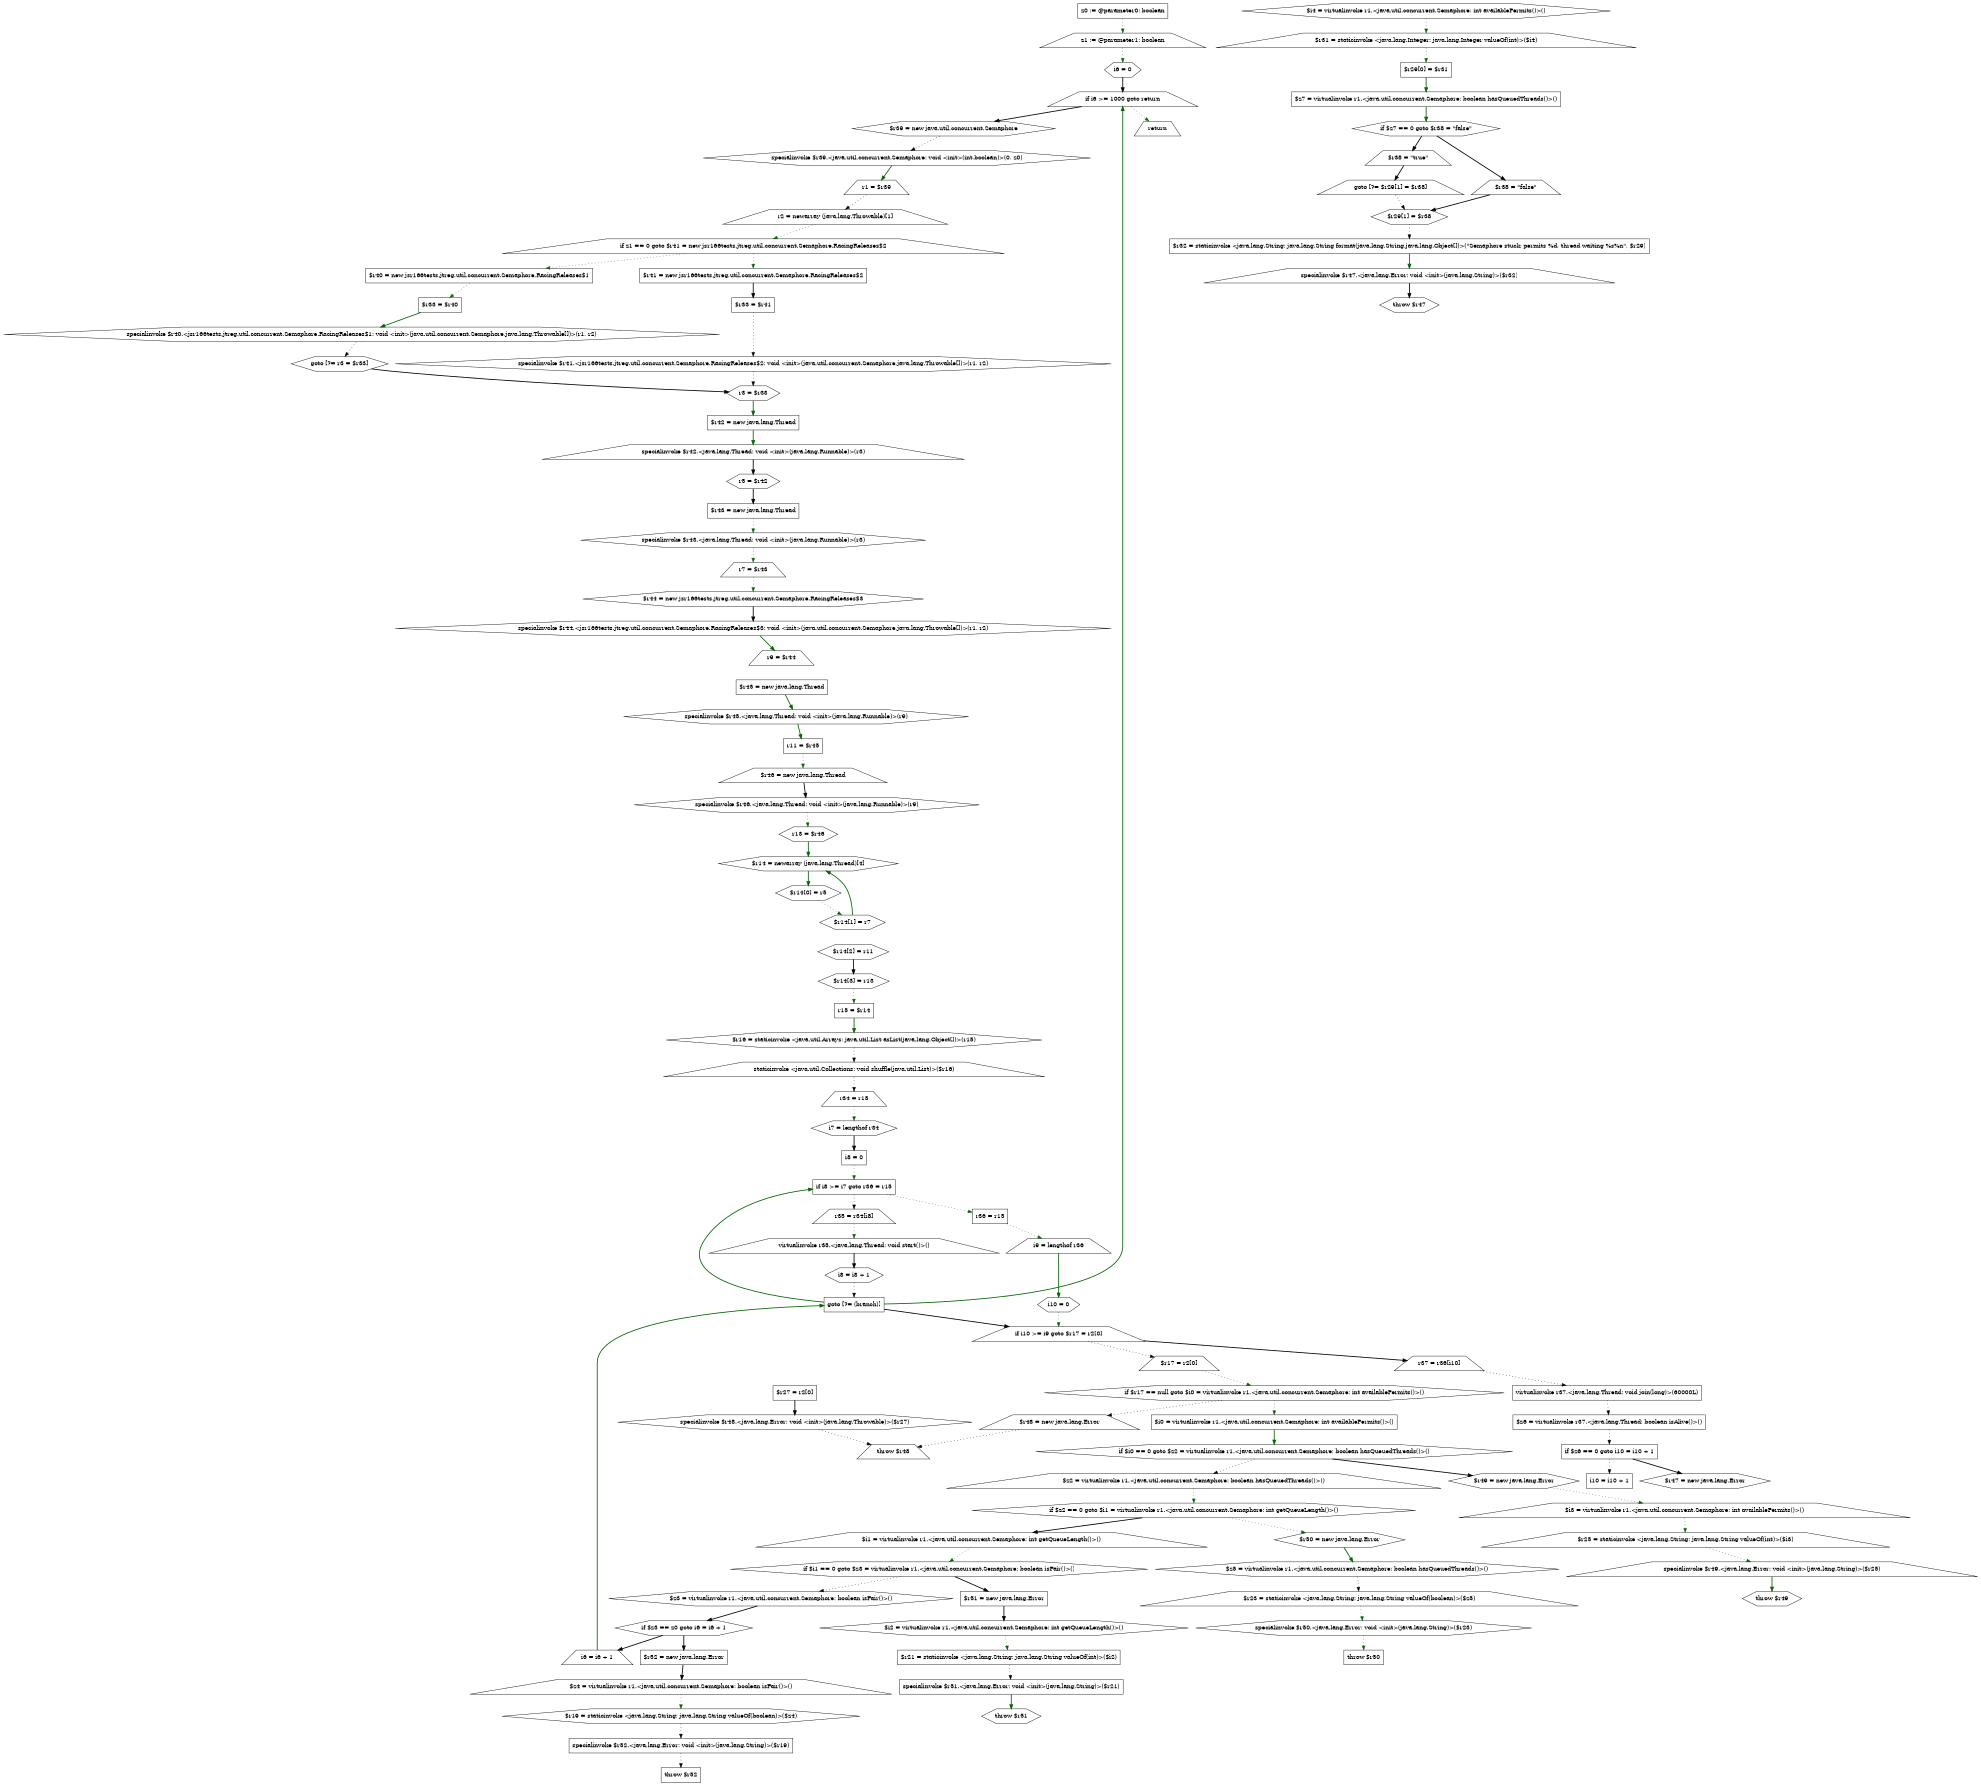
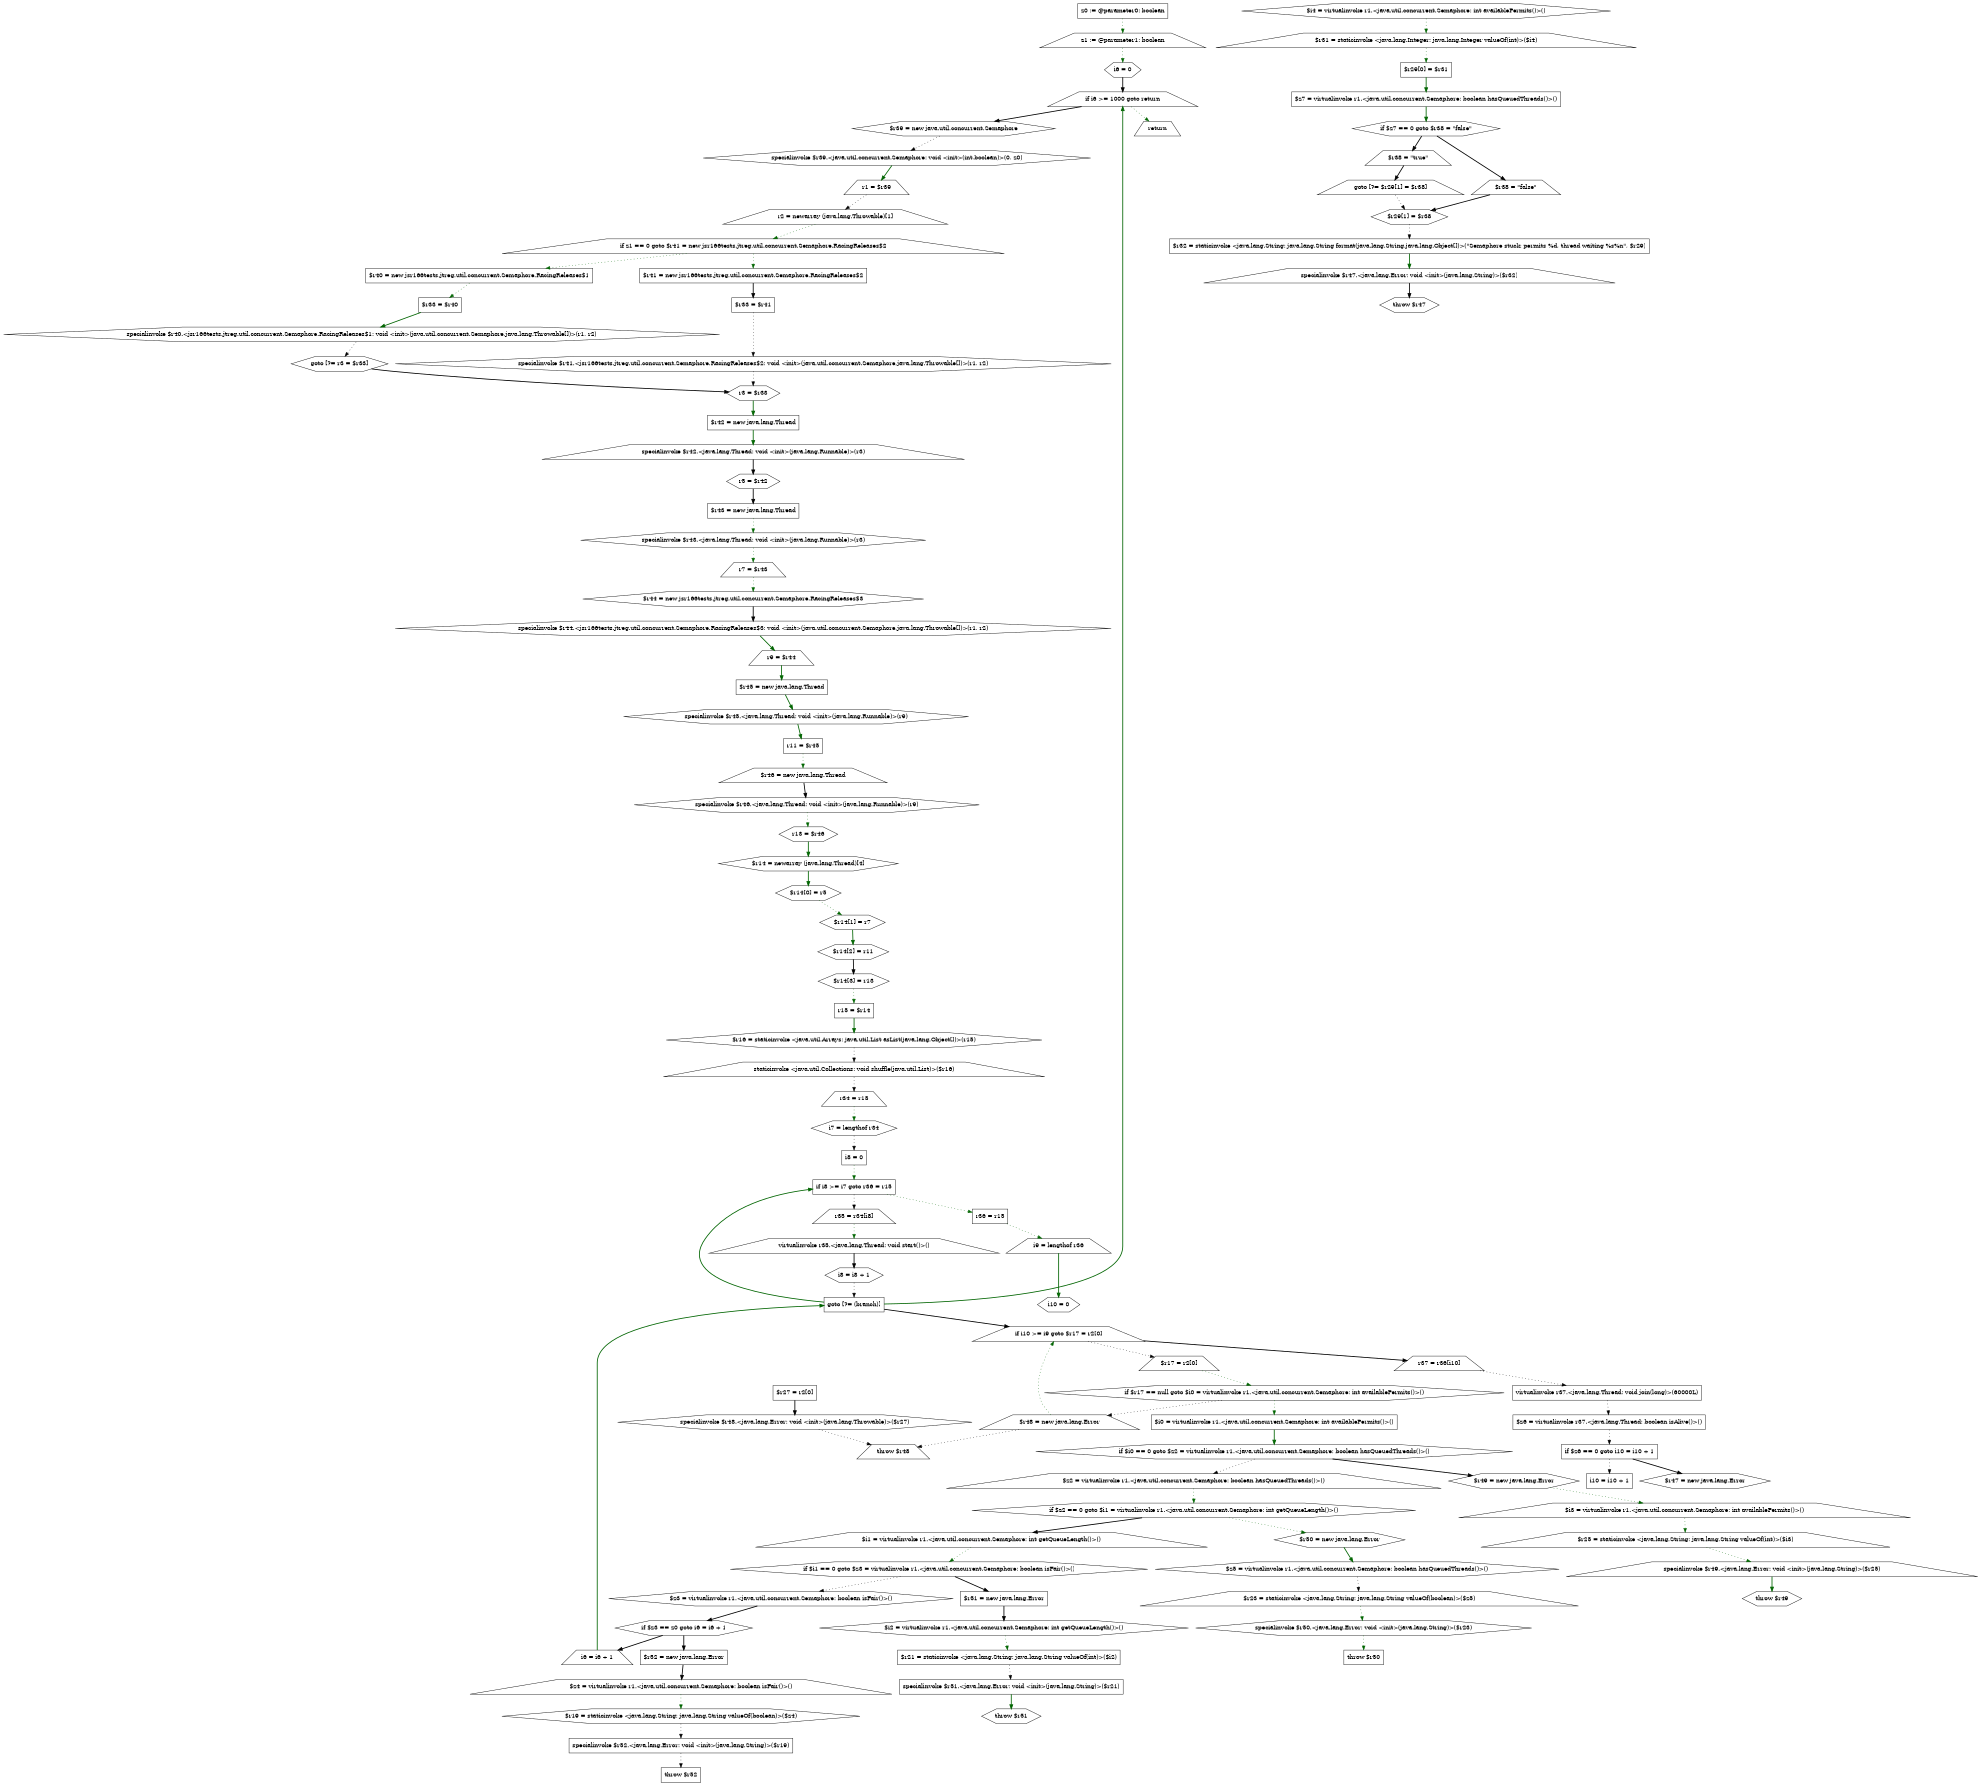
edge "r9 = $r44" -> "$r45 = new java.lang.Thread": added
edge "$r14[1] = r7" -> "$r14 = newarray (java.lang.Thread)[4]": now "$r14[1] = r7" -> "$r14[2] = r11"
edge "i7 = lengthof r34" -> "i8 = 0": style bold -> dotted
edge "i10 = 0" -> "if i10 >= i9 goto $r17 = r2[0]": now "$r48 = new java.lang.Error" -> "if i10 >= i9 goto $r17 = r2[0]"
